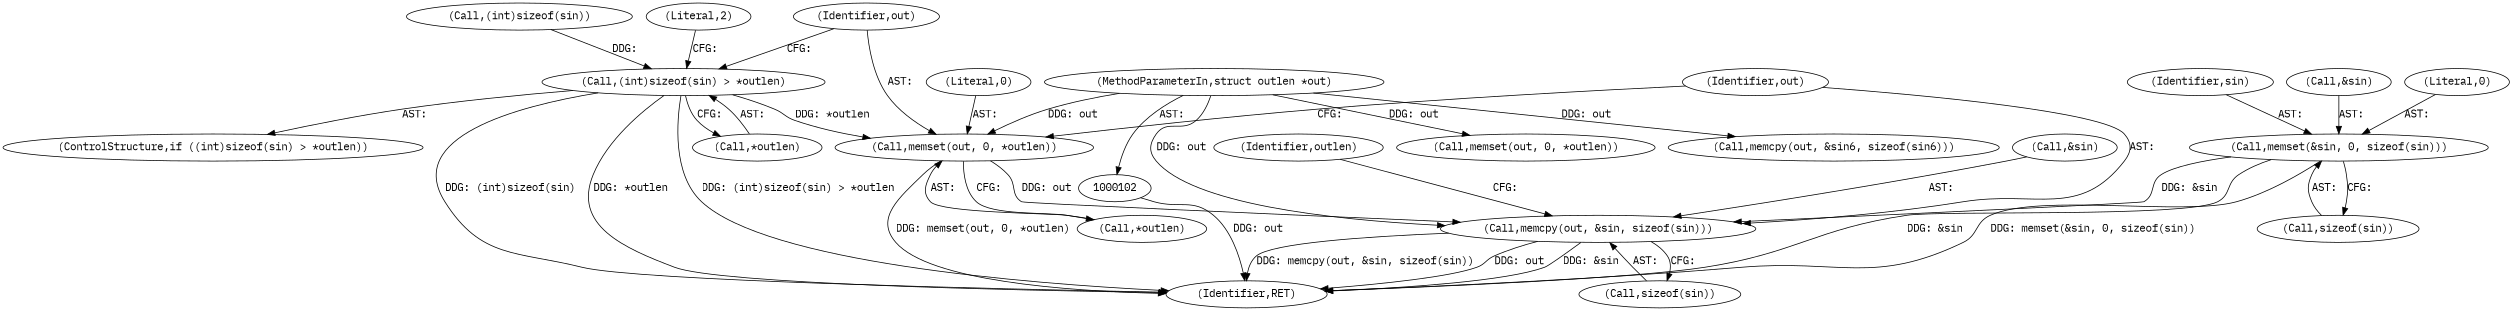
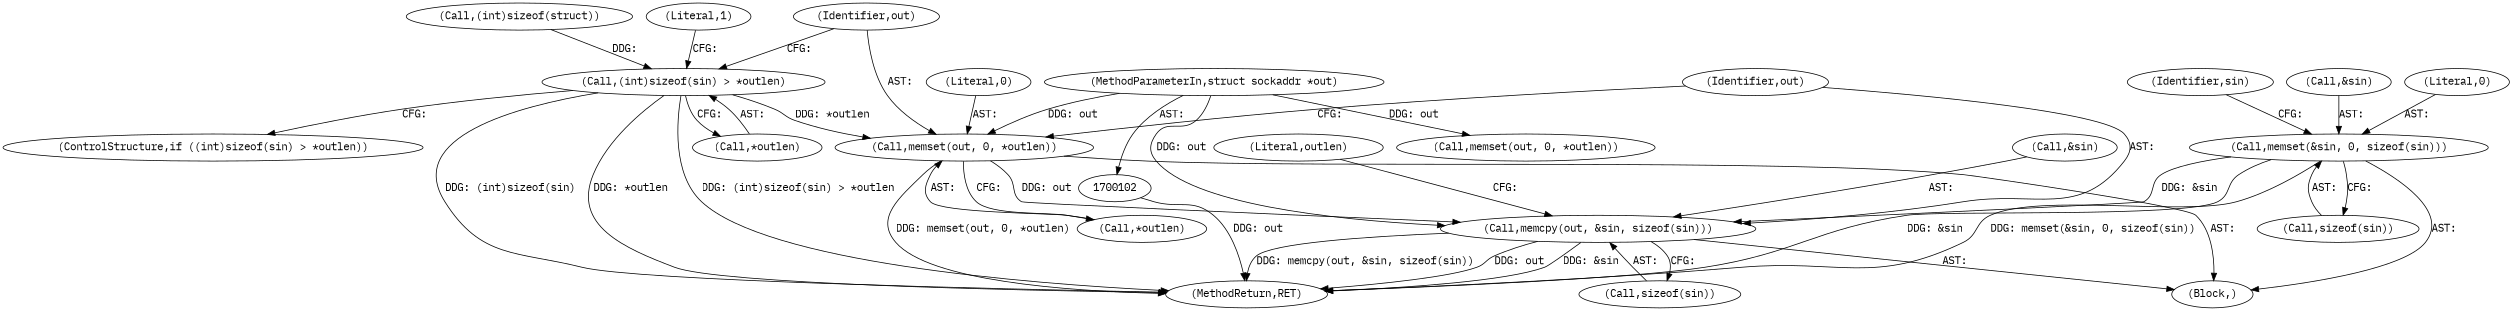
node "(Call,(int)sizeof(sin))": label "(Call,(int)sizeof(sin))" -> "(Call,(int)sizeof(struct))"
node "(Literal,2)": label "(Literal,2)" -> "(Literal,1)"
node "(MethodParameterIn,struct outlen *out)": label "(MethodParameterIn,struct outlen *out)" -> "(MethodParameterIn,struct sockaddr *out)"
edge "(Call,(int)sizeof(sin) > *outlen)" -> "(ControlStructure,if ((int)sizeof(sin) > *outlen))": label "AST: " -> "CFG: "
edge "(Identifier,sin)" -> "(Call,memset(&sin, 0, sizeof(sin)))": label "AST: " -> "CFG: "
node "(Identifier,outlen)": label "(Identifier,outlen)" -> "(Literal,outlen)"
node "(Call,memcpy(out, &sin6, sizeof(sin6)))": removed
node "1000102": label "1000102" -> "1700102"
node "(Identifier,RET)": label "(Identifier,RET)" -> "(MethodReturn,RET)"
node "(Block,)": added
